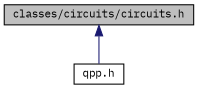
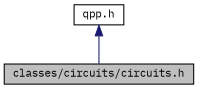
edge "qpp.h" -> "classes/circuits/circuits.h": reversed
